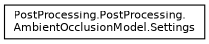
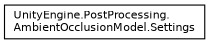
node "PostProcessing.PostProcessing. AmbientOcclusionModel.Settings": label "PostProcessing.PostProcessing. AmbientOcclusionModel.Settings" -> "UnityEngine.PostProcessing. AmbientOcclusionModel.Settings"
